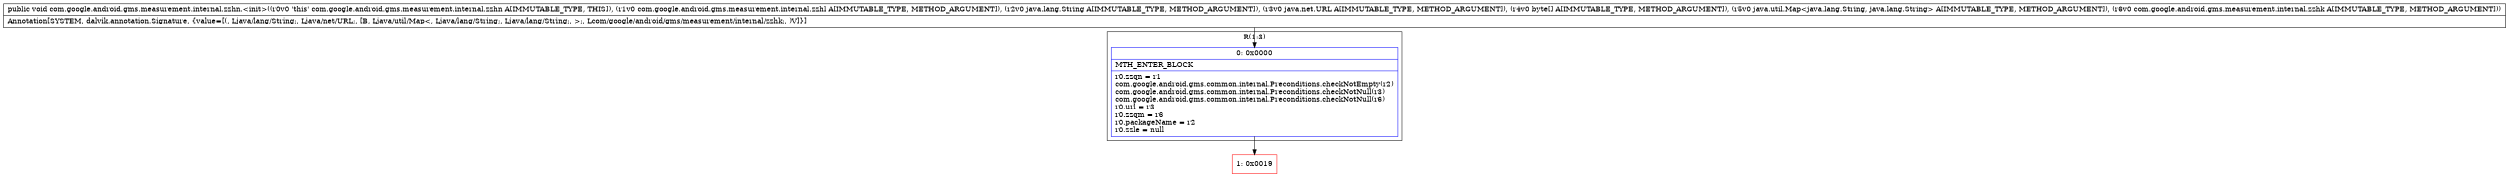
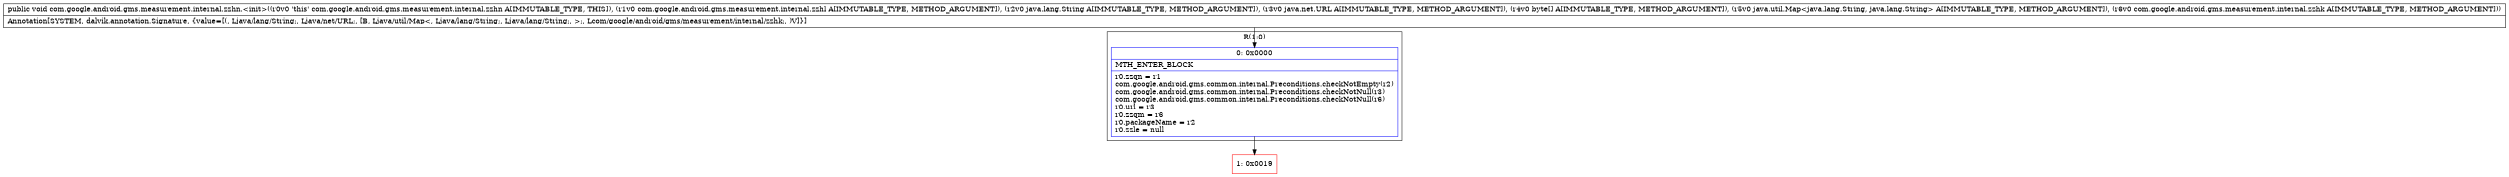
cluster "R(1:3)": label "R(1:3)" -> "R(1:0)"
